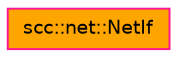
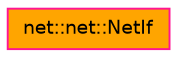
node "scc::net::NetIf": label "scc::net::NetIf" -> "net::net::NetIf"
